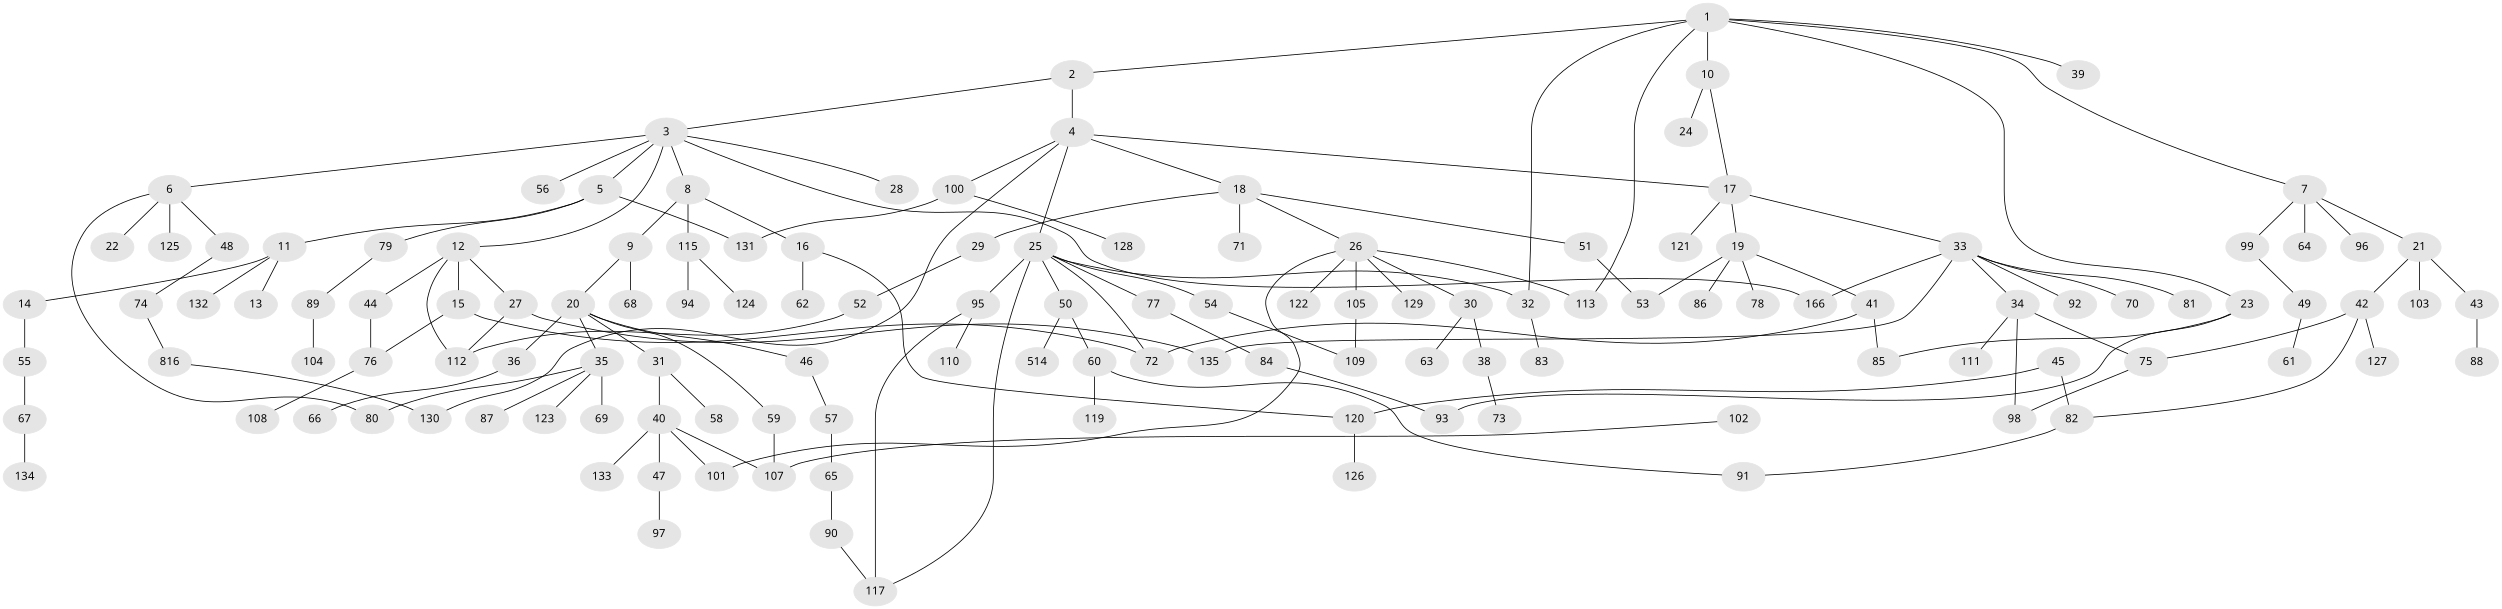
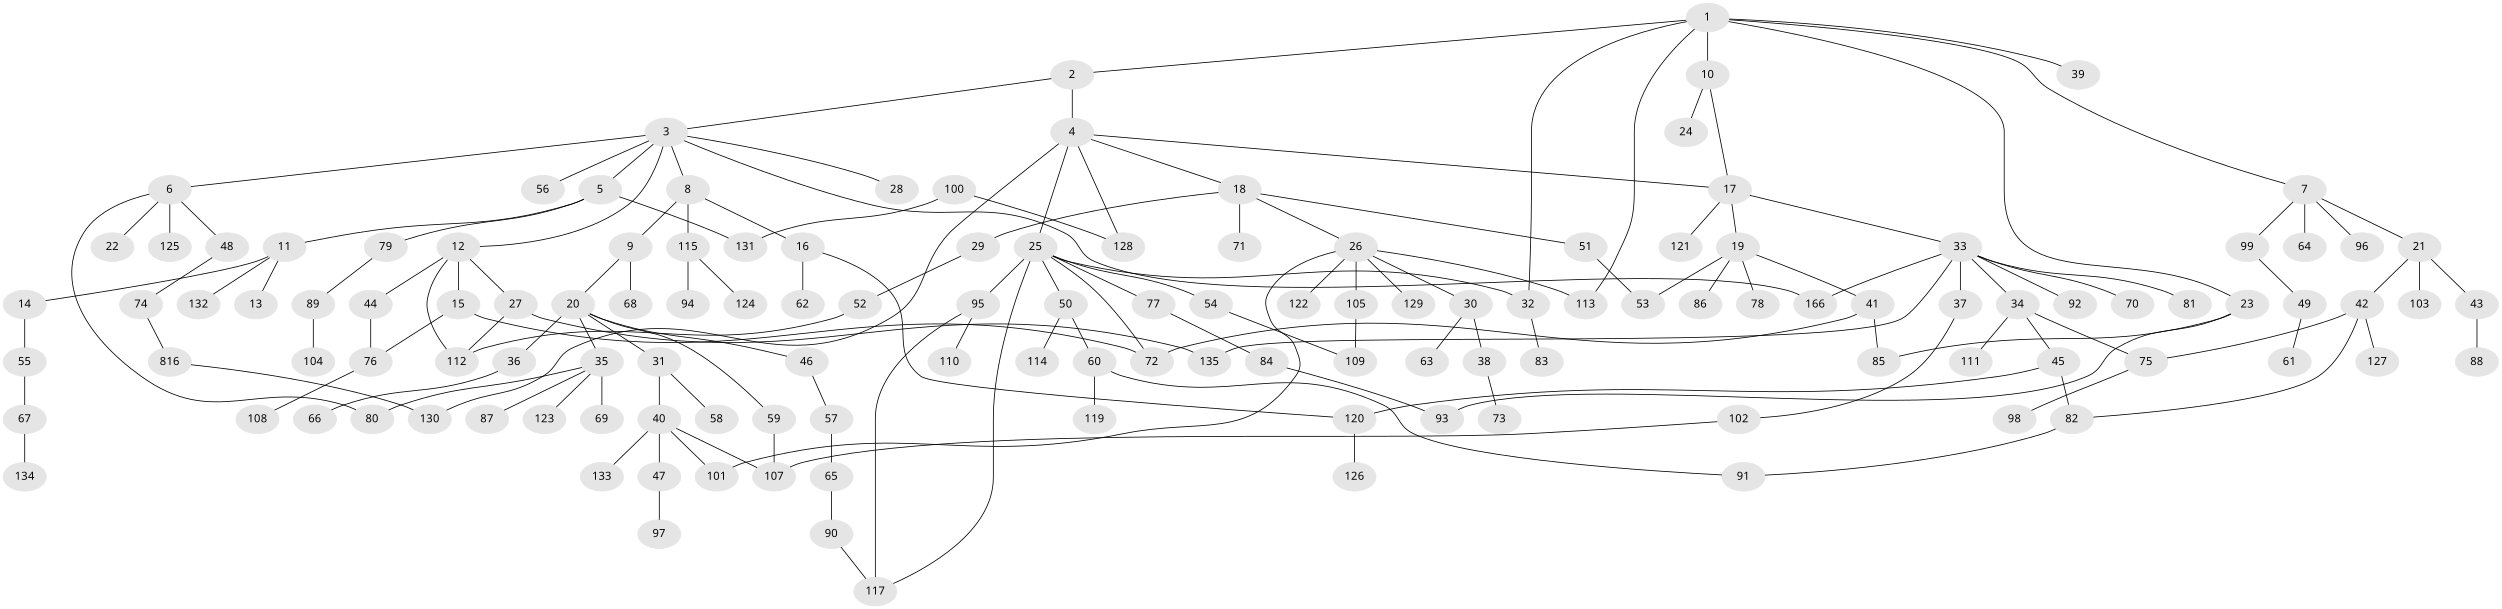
edge "4" -- "100": now "4" -- "128"
node "37": added
node "514": label "514" -> "114"
edge "34" -- "98": now "34" -- "45"
